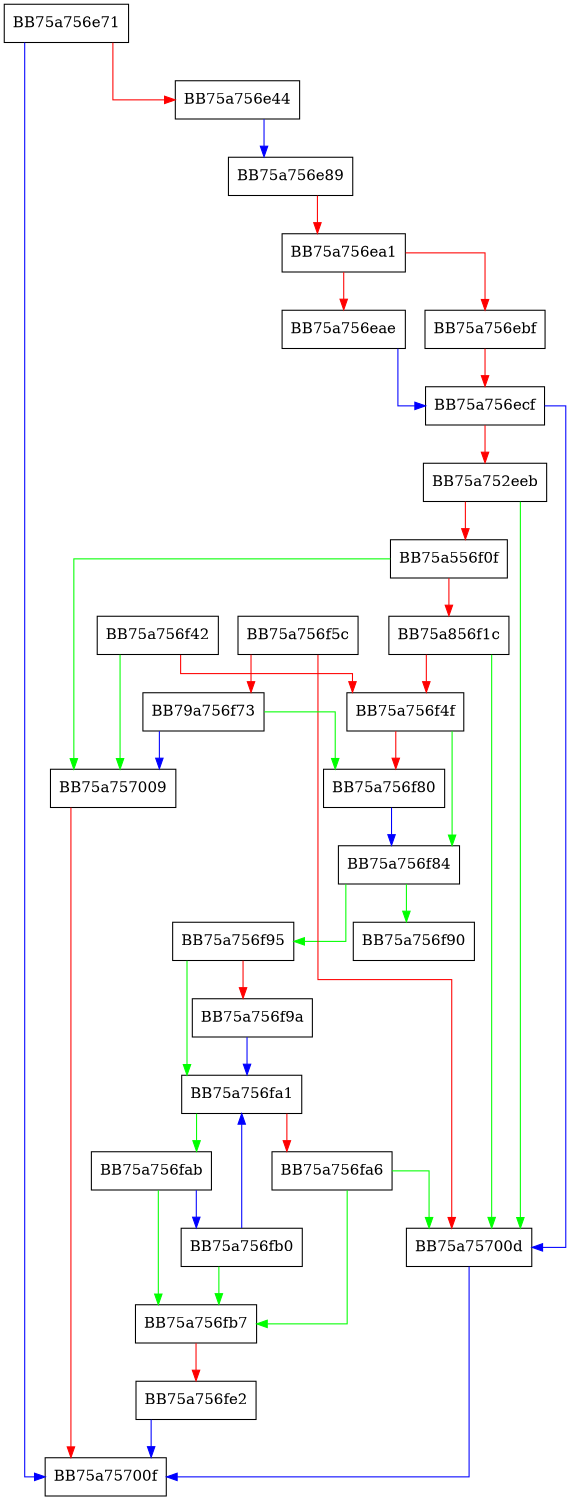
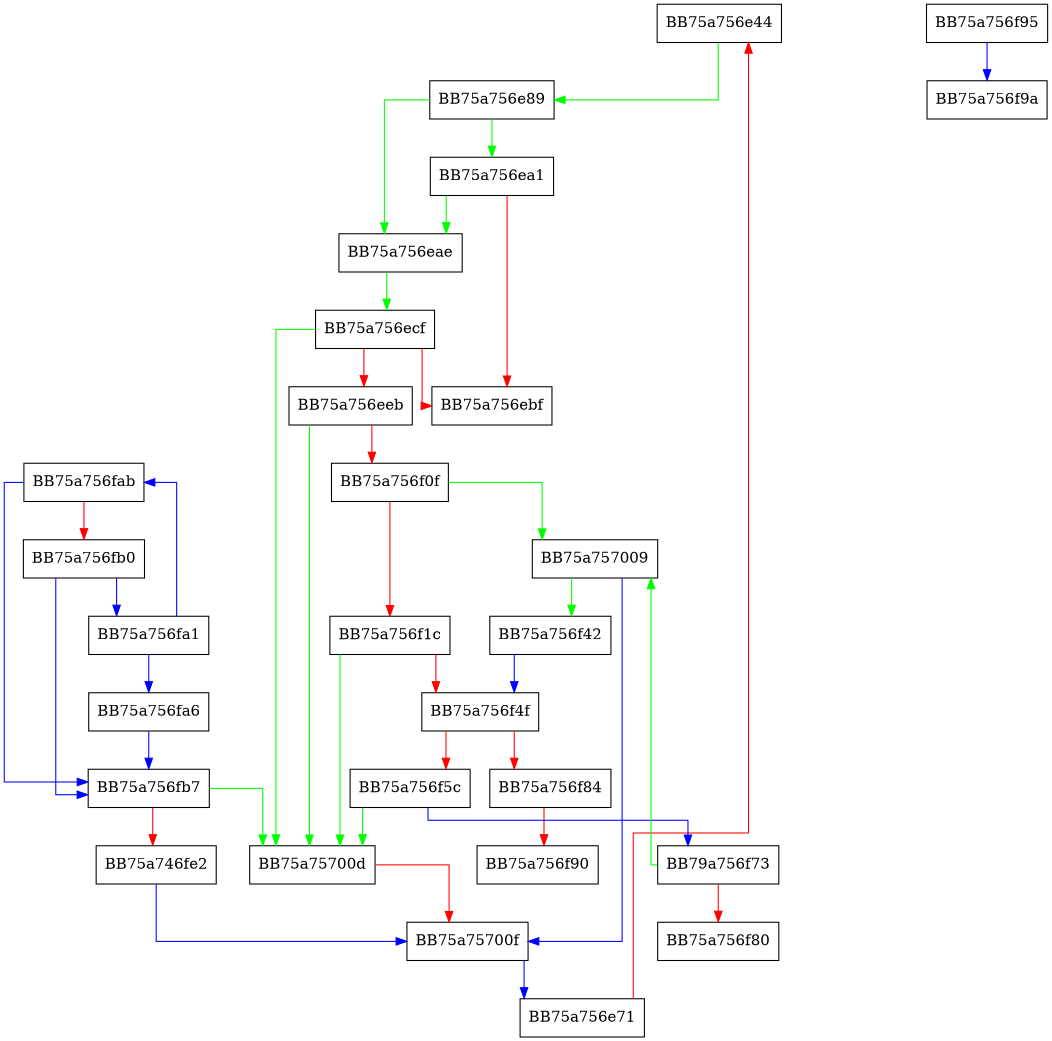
edge "BB75a756e44" -> "BB75a756e89": color blue -> green
edge "BB75a756e89" -> "BB75a756eae": added
edge "BB75a756e89" -> "BB75a756ea1": color red -> green
edge "BB75a756ea1" -> "BB75a756eae": color red -> green
edge "BB75a756ebf" -> "BB75a756ecf": reversed
edge "BB75a756eae" -> "BB75a756ecf": color blue -> green
node "BB75a752eeb": label "BB75a752eeb" -> "BB75a756eeb"
node "BB75a556f0f": label "BB75a556f0f" -> "BB75a756f0f"
node "BB75a856f1c": label "BB75a856f1c" -> "BB75a756f1c"
edge "BB75a756f5c" -> "BB79a756f73": color red -> blue
edge "BB75a756f42" -> "BB75a756f4f": color red -> blue
edge "BB75a756f42" -> "BB75a757009": reversed
edge "BB79a756f73" -> "BB75a756f80": color green -> red
edge "BB79a756f73" -> "BB75a757009": color blue -> green
edge "BB75a756f4f" -> "BB75a756f80": now "BB75a756f4f" -> "BB75a756f5c"
edge "BB75a756e71" -> "BB75a75700f": reversed
edge "BB75a756f4f" -> "BB75a756f84": color green -> red
edge "BB75a756f80" -> "BB75a756f84": removed
edge "BB75a756ecf" -> "BB75a75700d": color blue -> green
edge "BB75a756f84" -> "BB75a756f90": color green -> red
edge "BB75a756f84" -> "BB75a756f95": removed
edge "BB75a756f95" -> "BB75a756f9a": color red -> blue
edge "BB75a756f5c" -> "BB75a75700d": color red -> green
edge "BB75a756f95" -> "BB75a756fa1": removed
edge "BB75a756f9a" -> "BB75a756fa1": removed
edge "BB75a757009" -> "BB75a75700f": color red -> blue
edge "BB75a756fa1" -> "BB75a756fab": color green -> blue
edge "BB75a756fa1" -> "BB75a756fa6": color red -> blue
edge "BB75a756fa6" -> "BB75a75700d": now "BB75a756fb7" -> "BB75a75700d"
edge "BB75a756fab" -> "BB75a756fb0": color blue -> red
edge "BB75a756fab" -> "BB75a756fb7": color green -> blue
edge "BB75a756fb0" -> "BB75a756fb7": color green -> blue
edge "BB75a756fa6" -> "BB75a756fb7": color green -> blue
node "BB75a756fe2": label "BB75a756fe2" -> "BB75a746fe2"
edge "BB75a75700d" -> "BB75a75700f": color blue -> red
